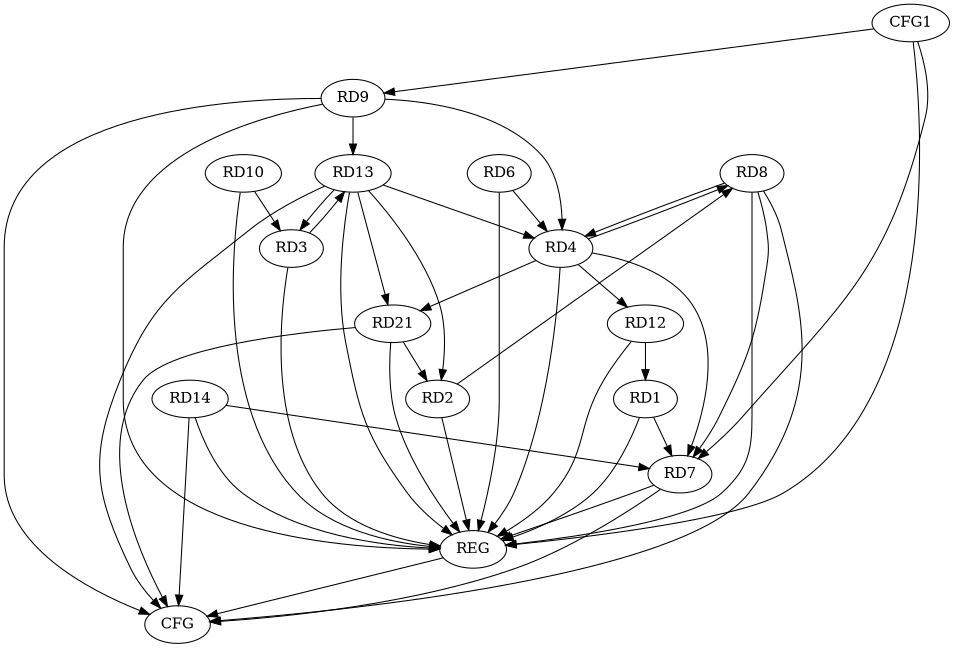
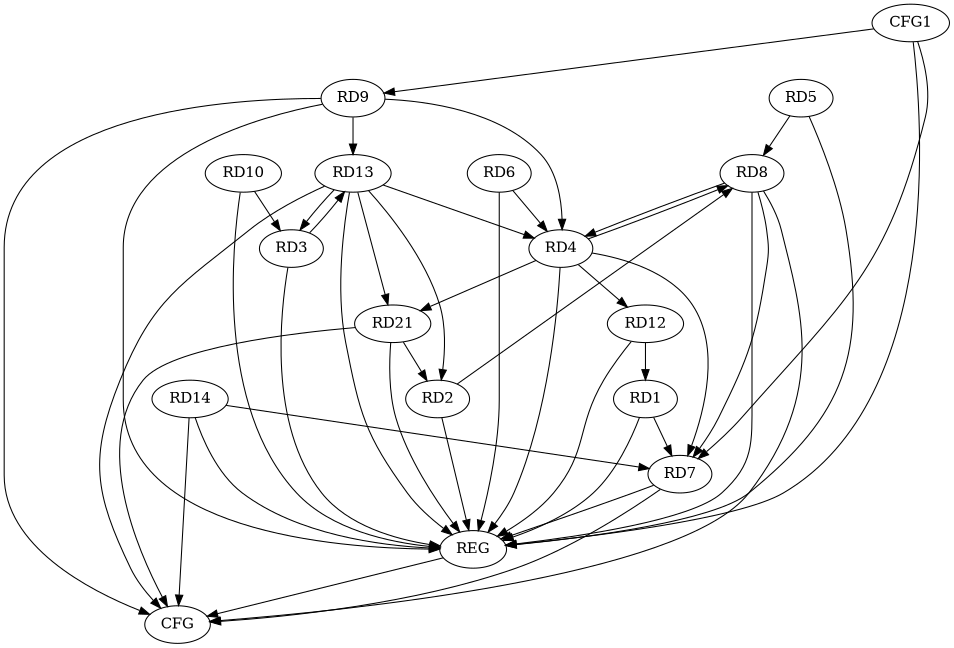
node "RD5": added
